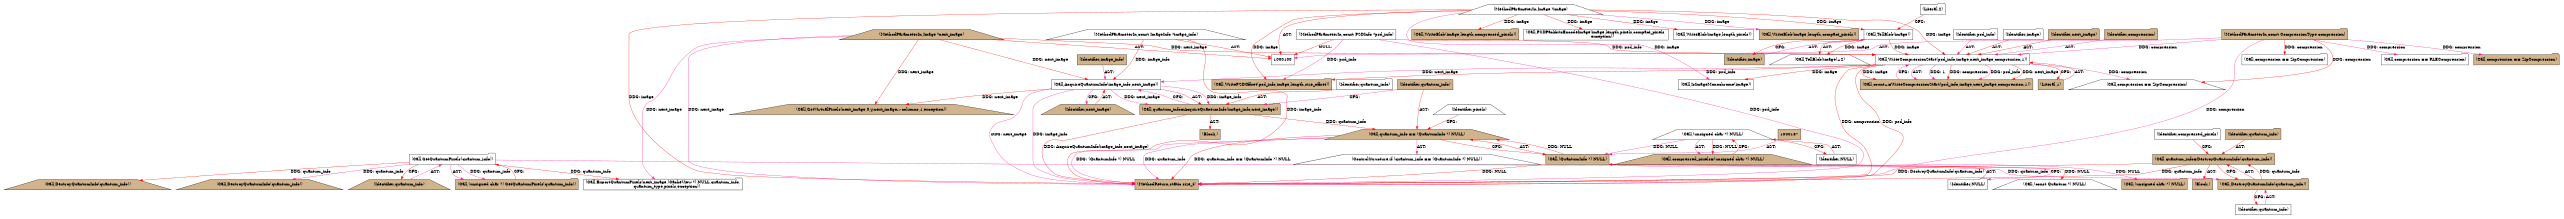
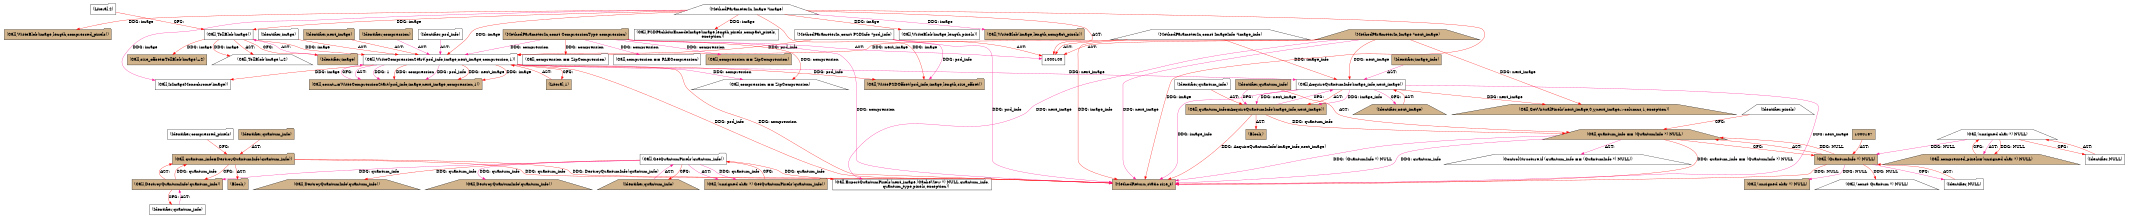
edge "(MethodParameterIn,const PSDInfo *psd_info)" -> "1000100": label "NULL: " -> "AST: "
node "(Call,size_offset=TellBlob(image)+2)": added
edge "1000187" -> "(Call,(QuantumInfo *) NULL)": color deeppink -> red
